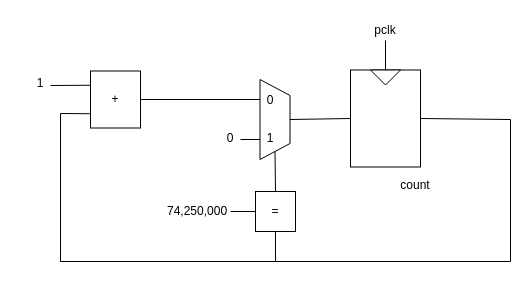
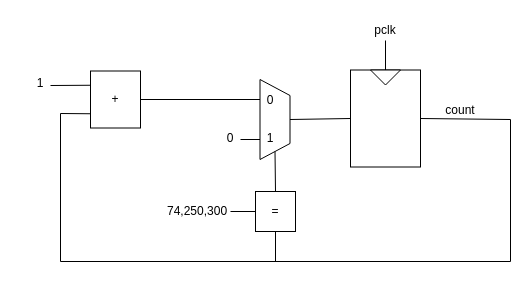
node "count": moved (416, 186) -> (461, 111)
node "74,250,000": label "74,250,000" -> "74,250,300"
